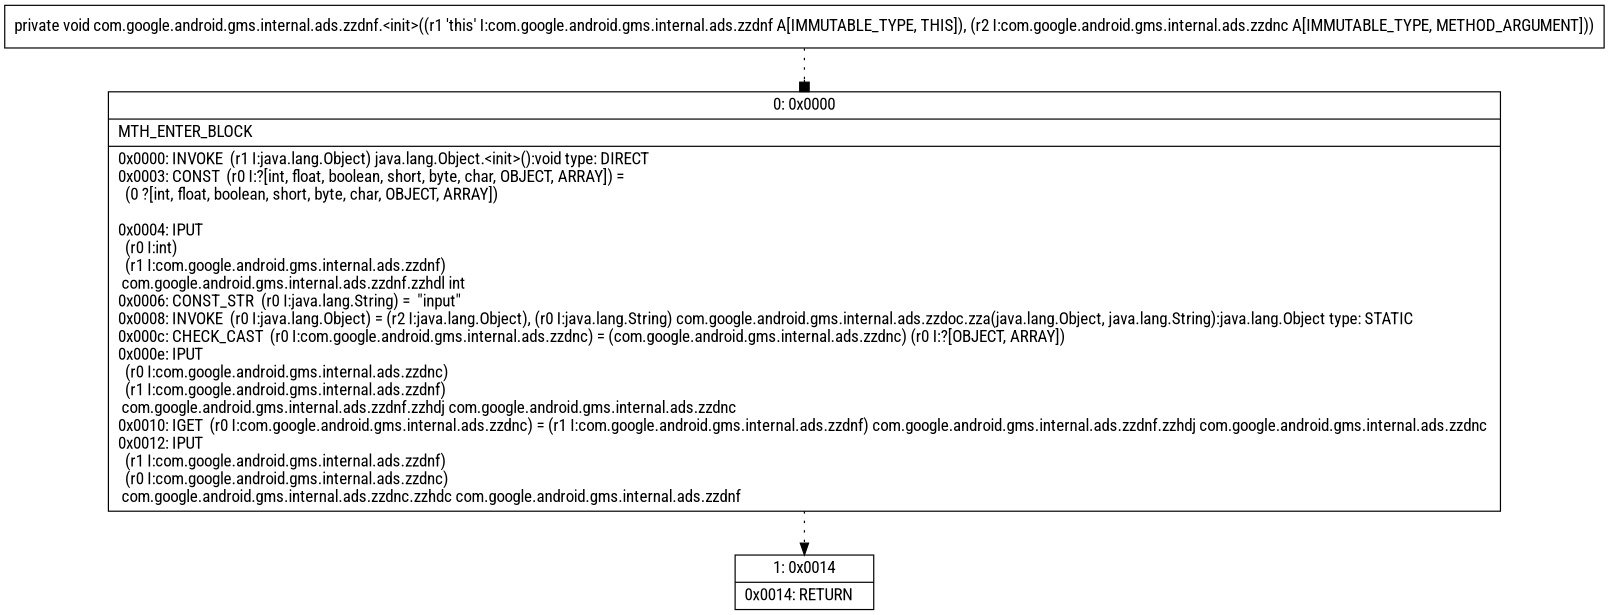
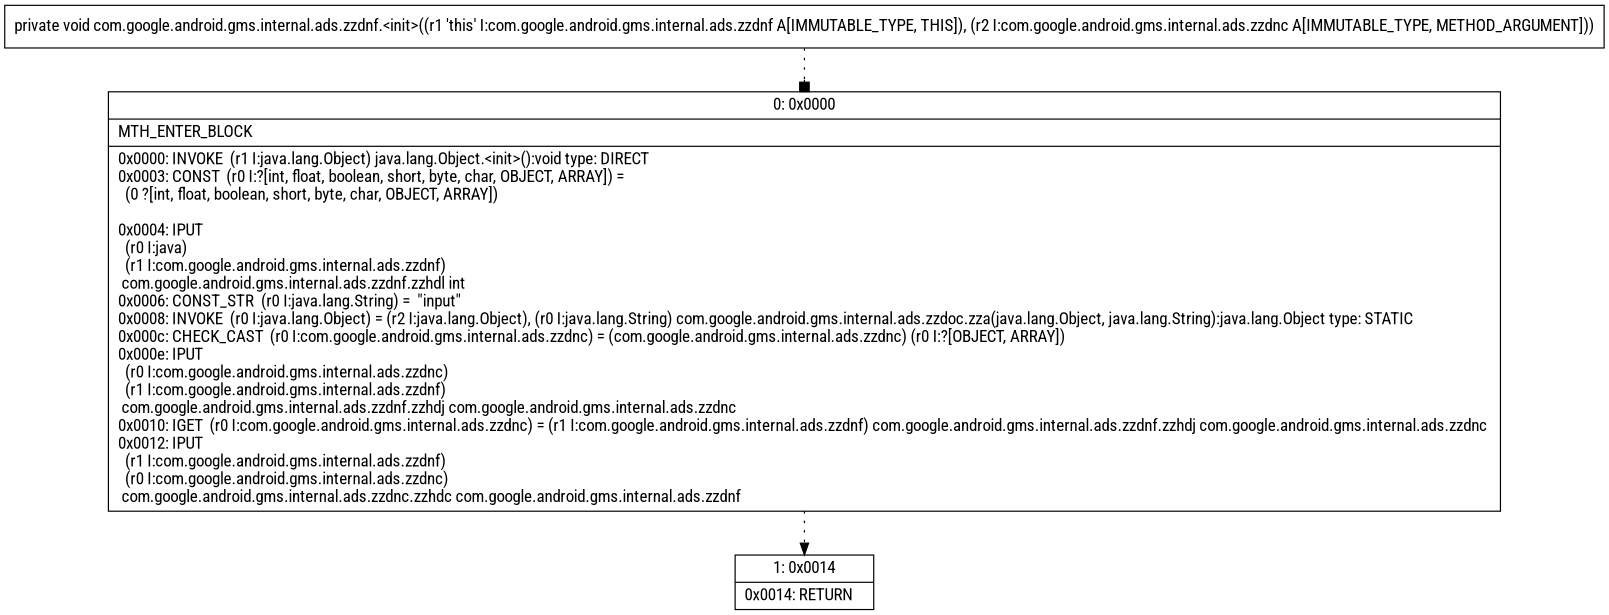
node "0: 0x0000": text "(r0 I:int)" -> "(r0 I:java)"
